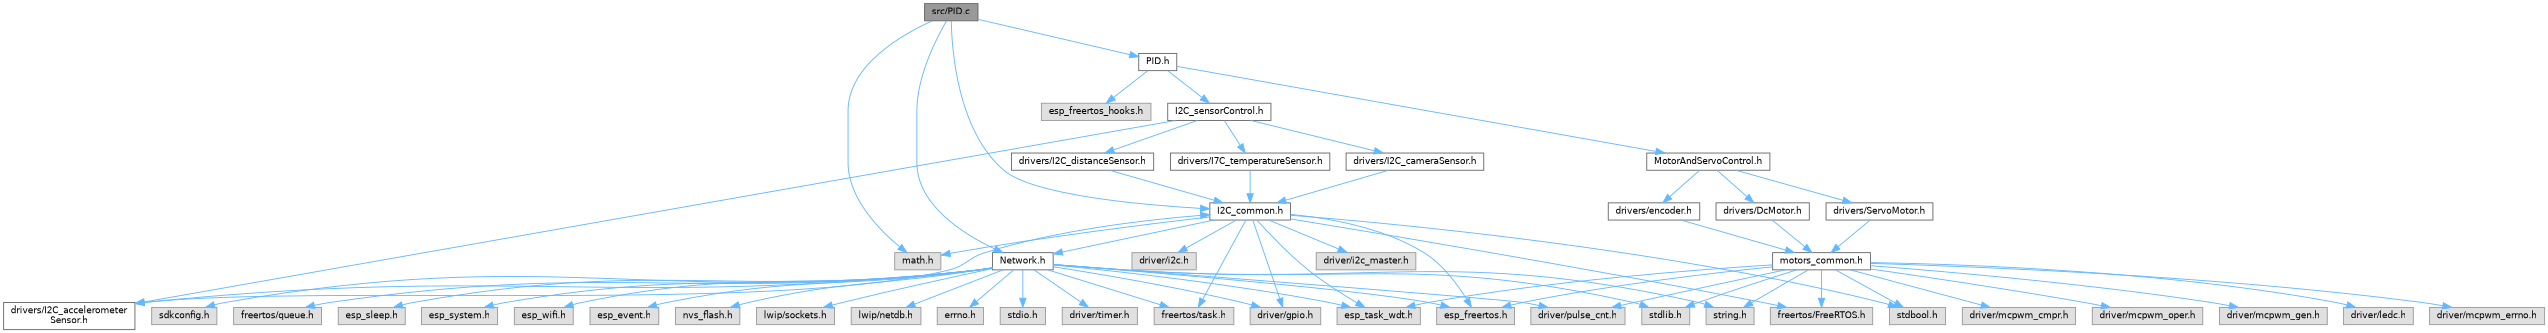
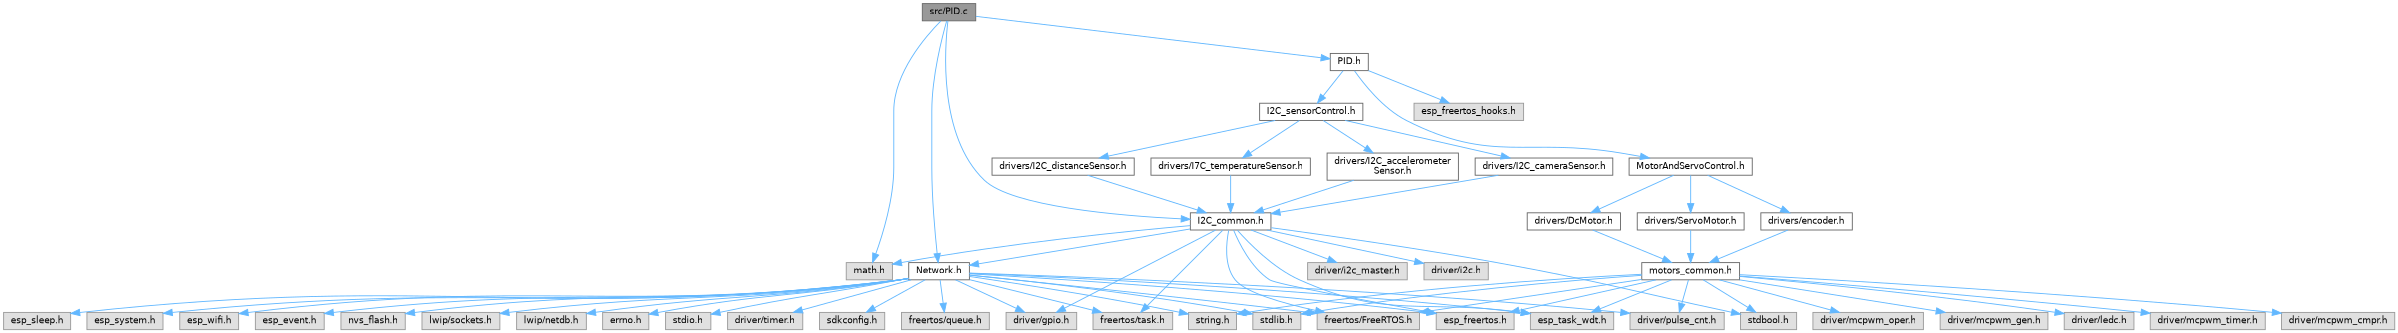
edge "Network.h" -> "drivers/I2C_accelerometer Sensor.h": now "Network.h" -> "freertos/FreeRTOS.h"
node "driver/mcpwm_errno.h": label "driver/mcpwm_errno.h" -> "driver/mcpwm_timer.h"
